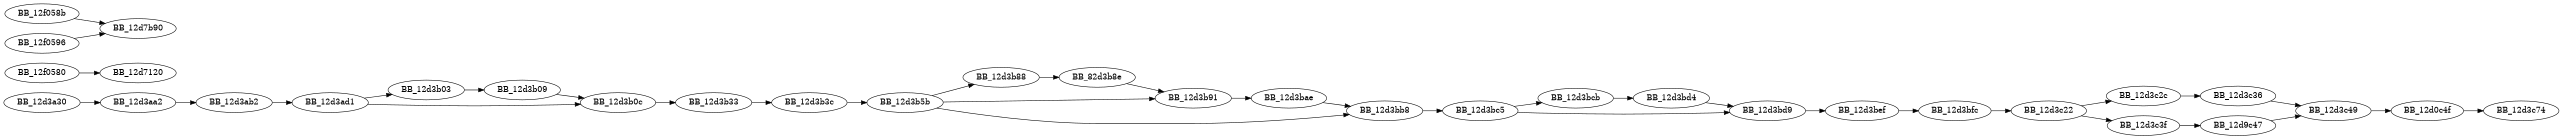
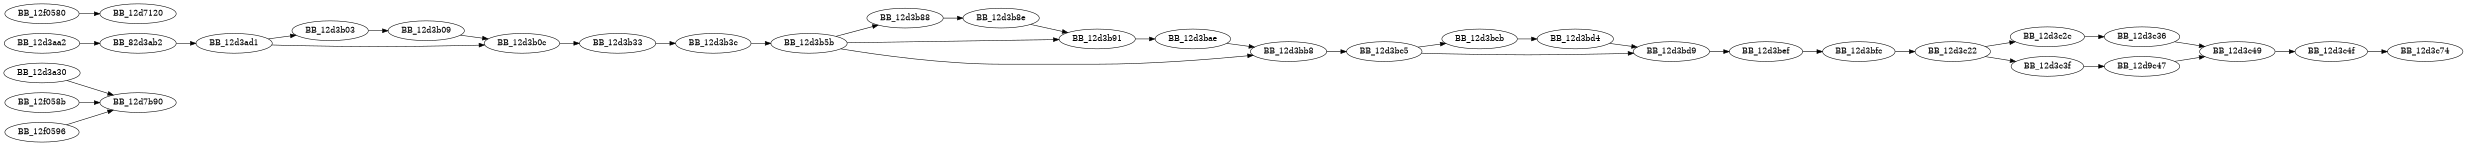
node "BB_82d3b8e": label "BB_82d3b8e" -> "BB_12d3b8e"
edge "BB_12d3a30" -> "BB_12d3aa2": now "BB_12d3a30" -> "BB_12d7b90"
node "BB_12d3ab2": label "BB_12d3ab2" -> "BB_82d3ab2"
node "BB_12d0c4f": label "BB_12d0c4f" -> "BB_12d3c4f"
